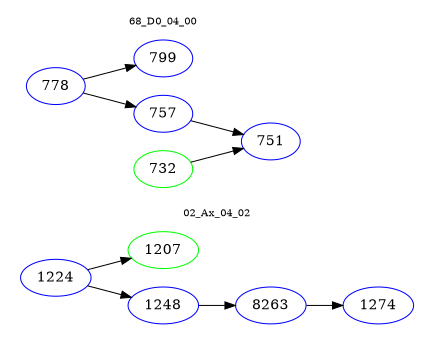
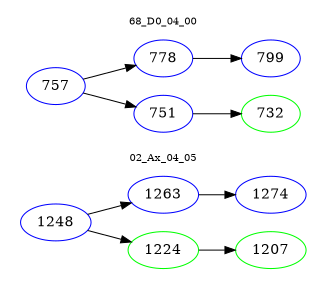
edge "778" -> "757": reversed
edge "732" -> "751": reversed
cluster "02_Ax_04_02": label "02_Ax_04_02" -> "02_Ax_04_05"
node "1224": color blue -> green
edge "1224" -> "1248": reversed
node "8263": label "8263" -> "1263"
